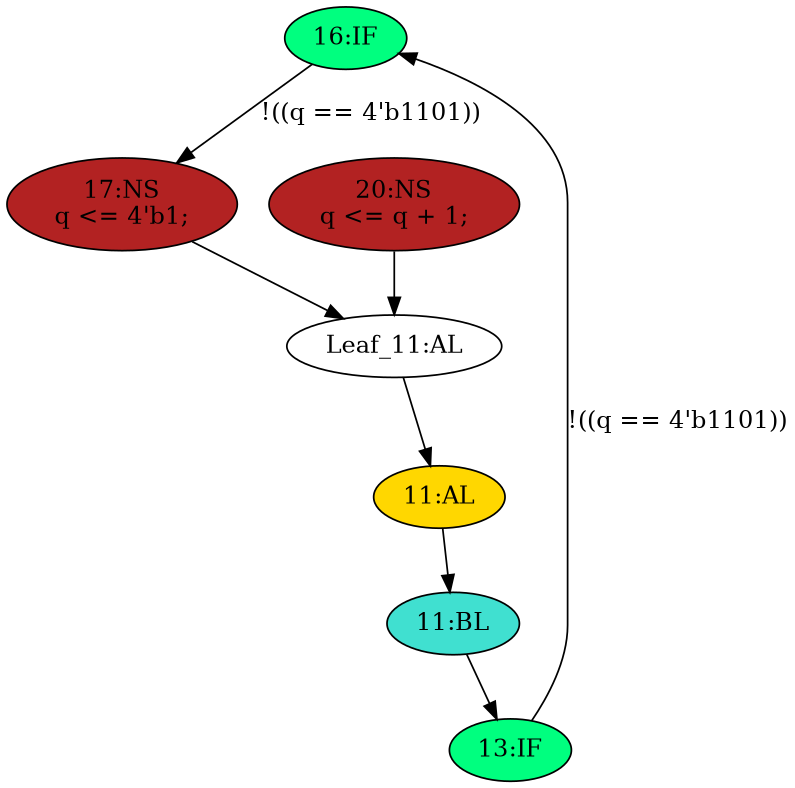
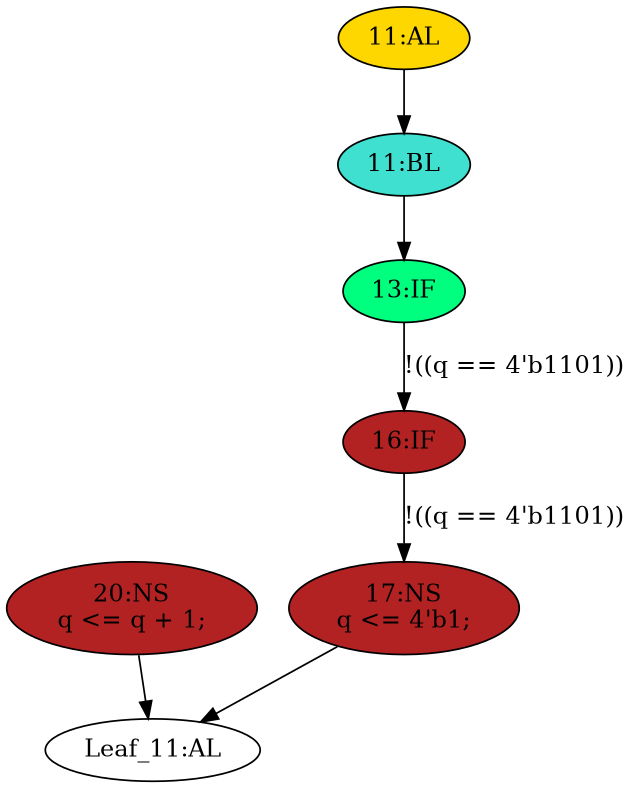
node "16:IF": fillcolor springgreen -> firebrick
edge "Leaf_11:AL" -> "11:AL": removed
